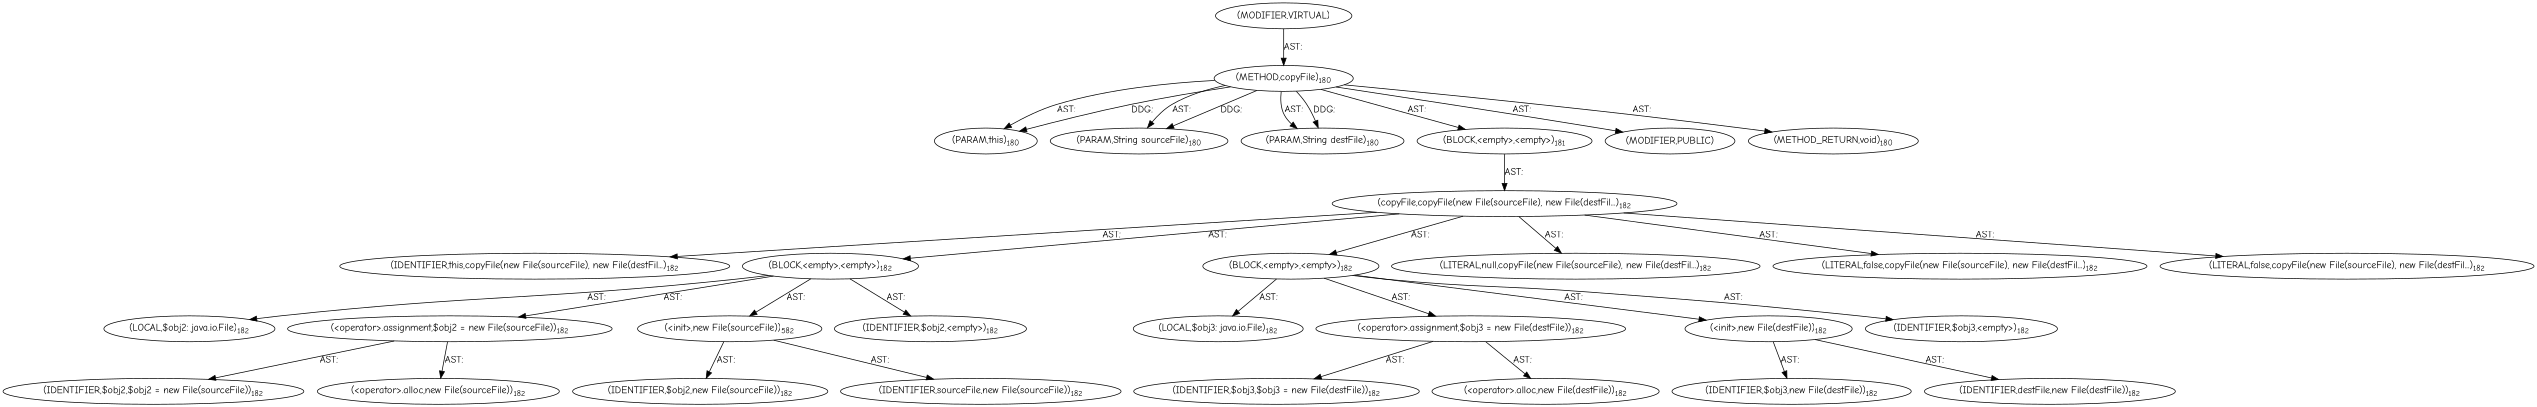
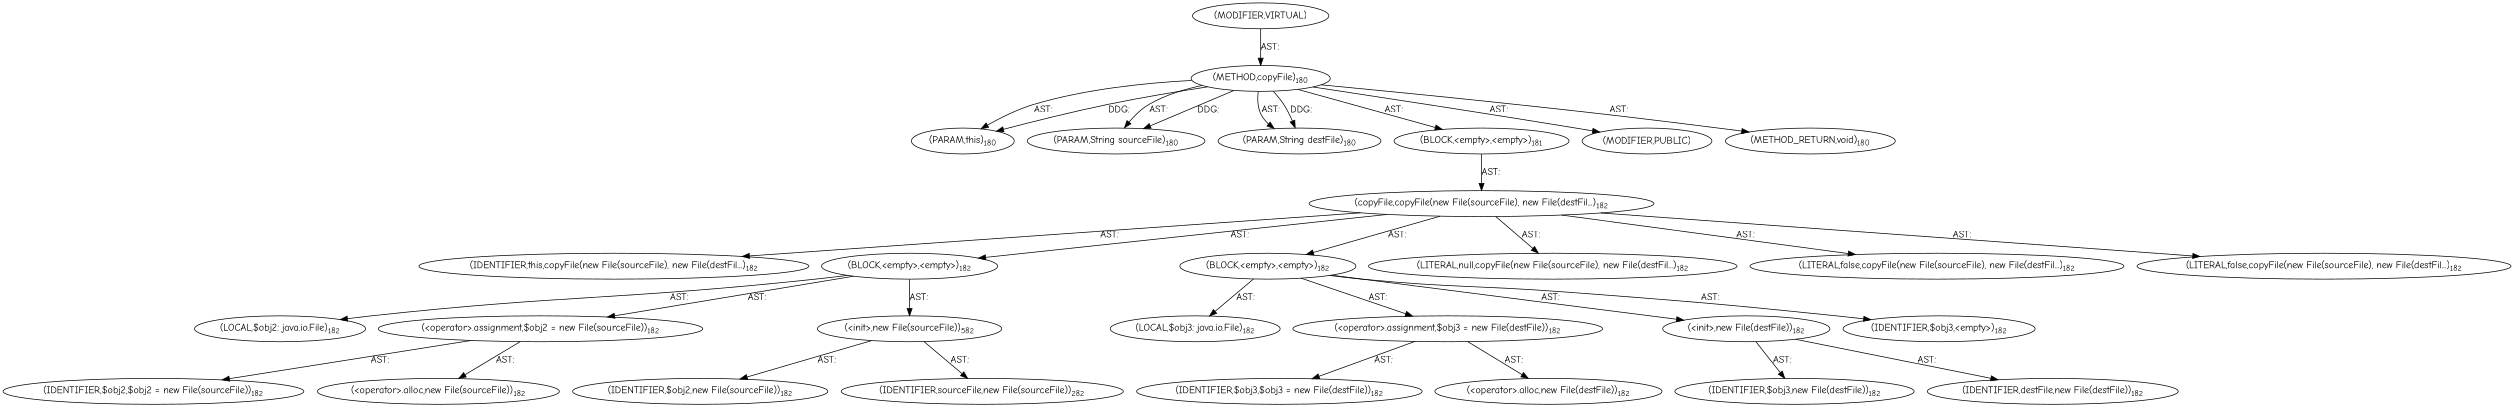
node "(IDENTIFIER,$obj2,<empty>)": removed
node "(IDENTIFIER,sourceFile,new File(sourceFile))": text "182" -> "282"
